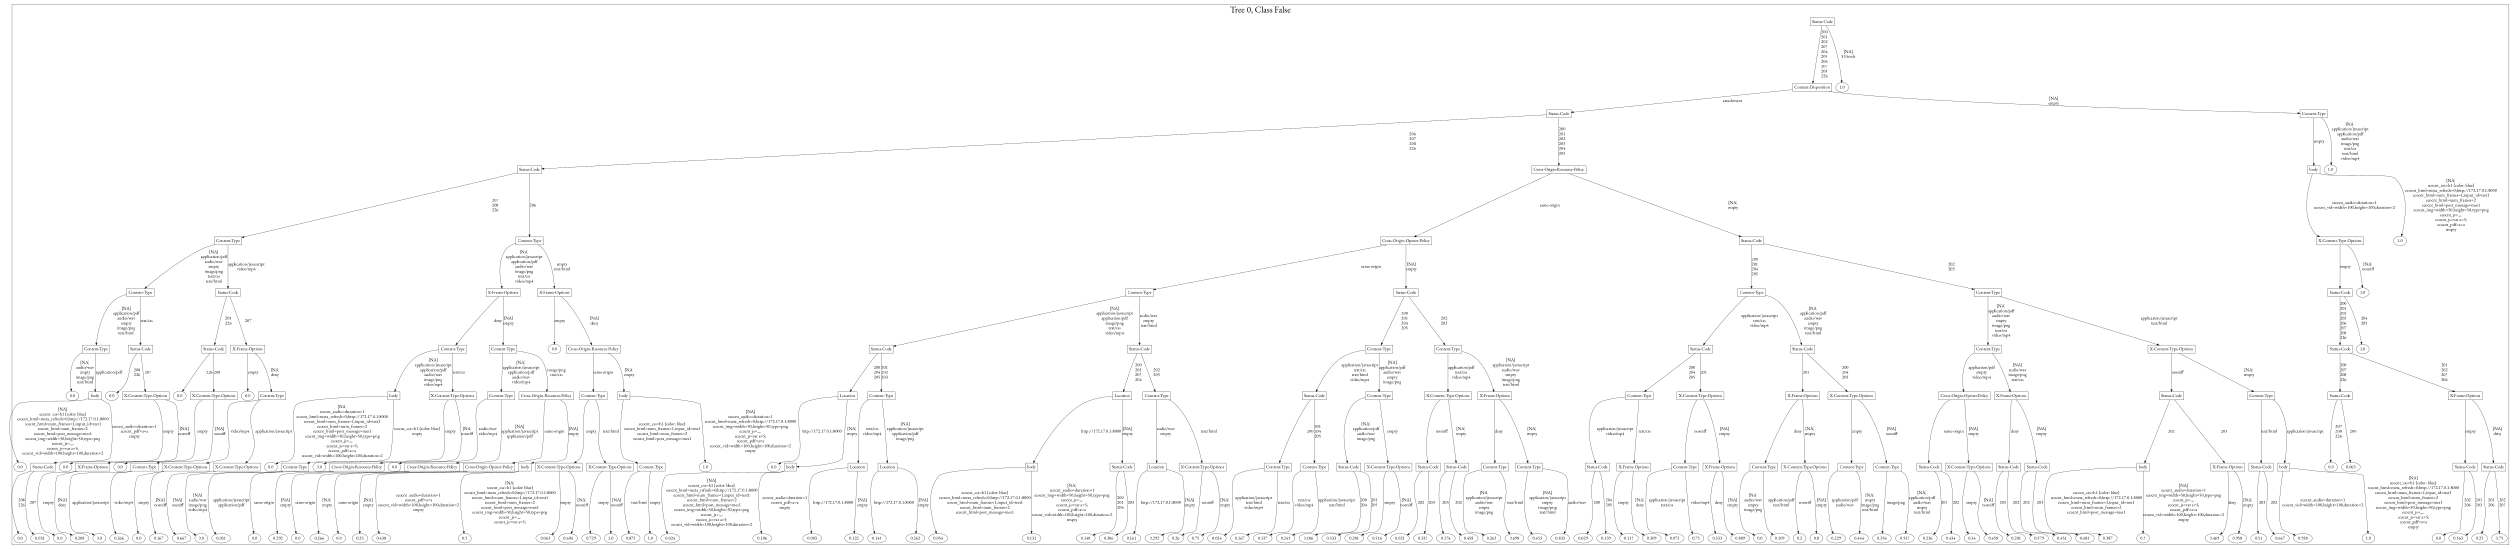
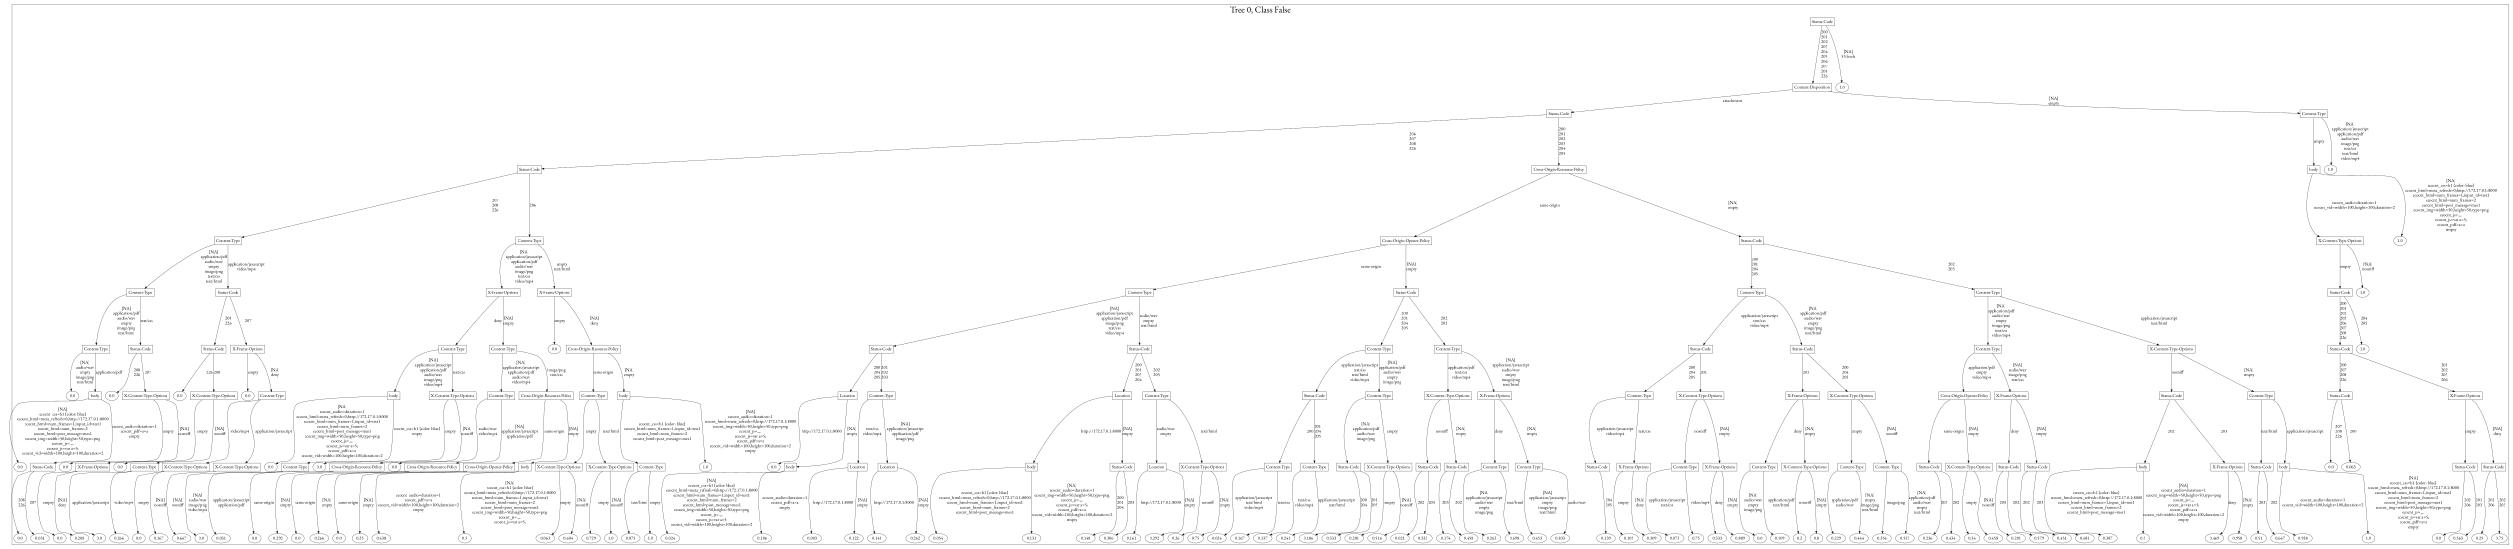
node "0.029": removed
node "0.115": label "0.115" -> "0.105"
